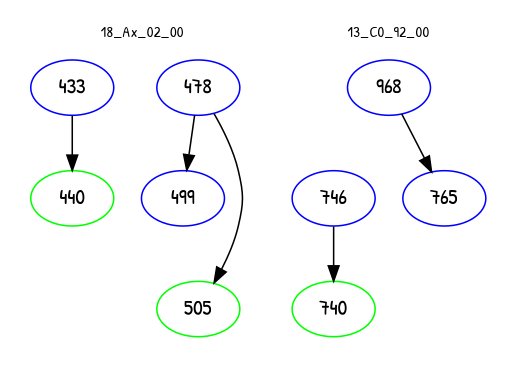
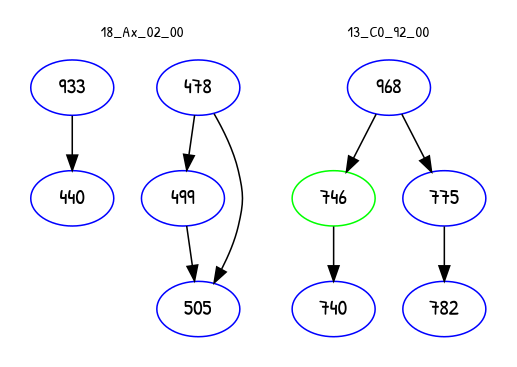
node "433": label "433" -> "933"
edge "968" -> "746": added
node "440": color green -> blue
node "746": color blue -> green
node "765": label "765" -> "775"
edge "499" -> "505": added
node "505": color green -> blue
node "740": color green -> blue
node "782": added
